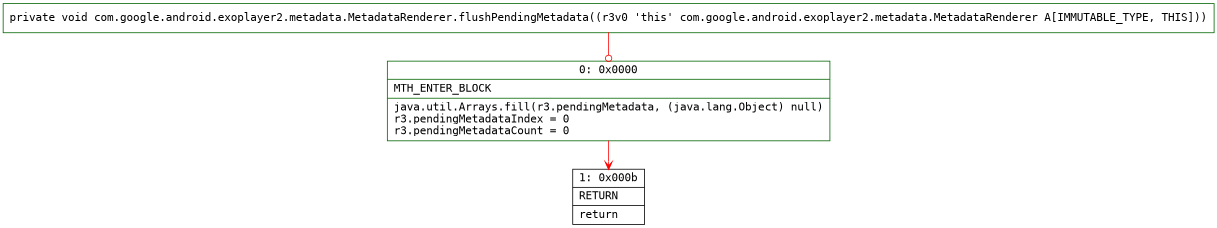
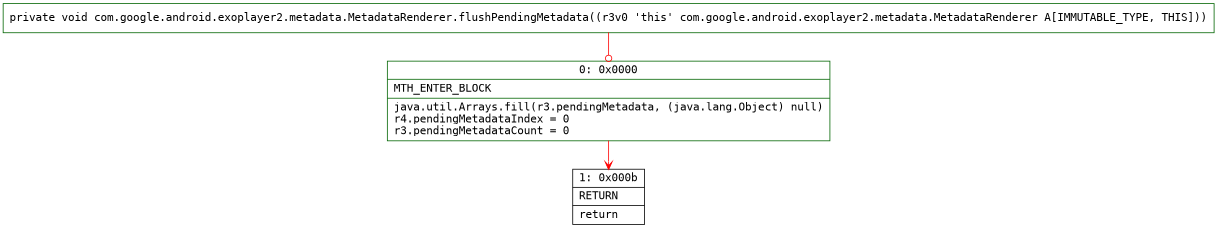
node "0: 0x0000": text "r3.pendingMetadataIndex = 0" -> "r4.pendingMetadataIndex = 0"
